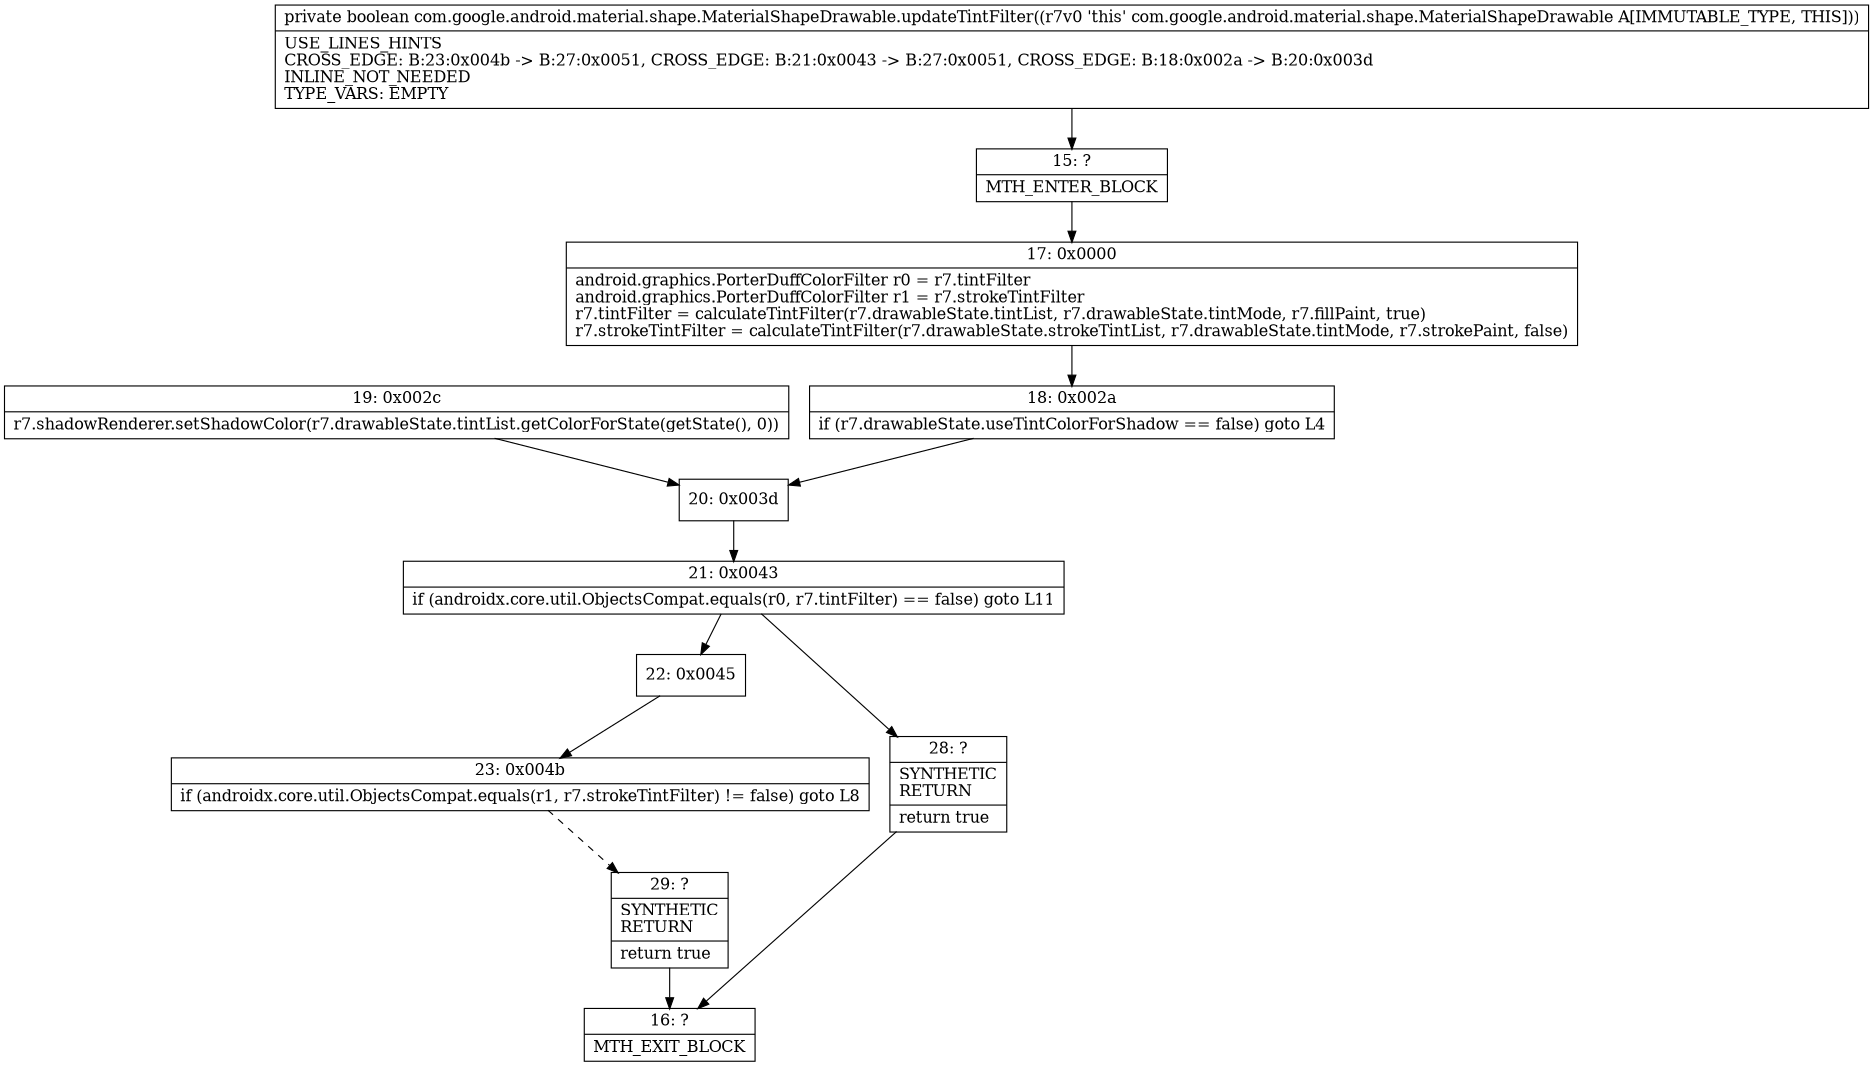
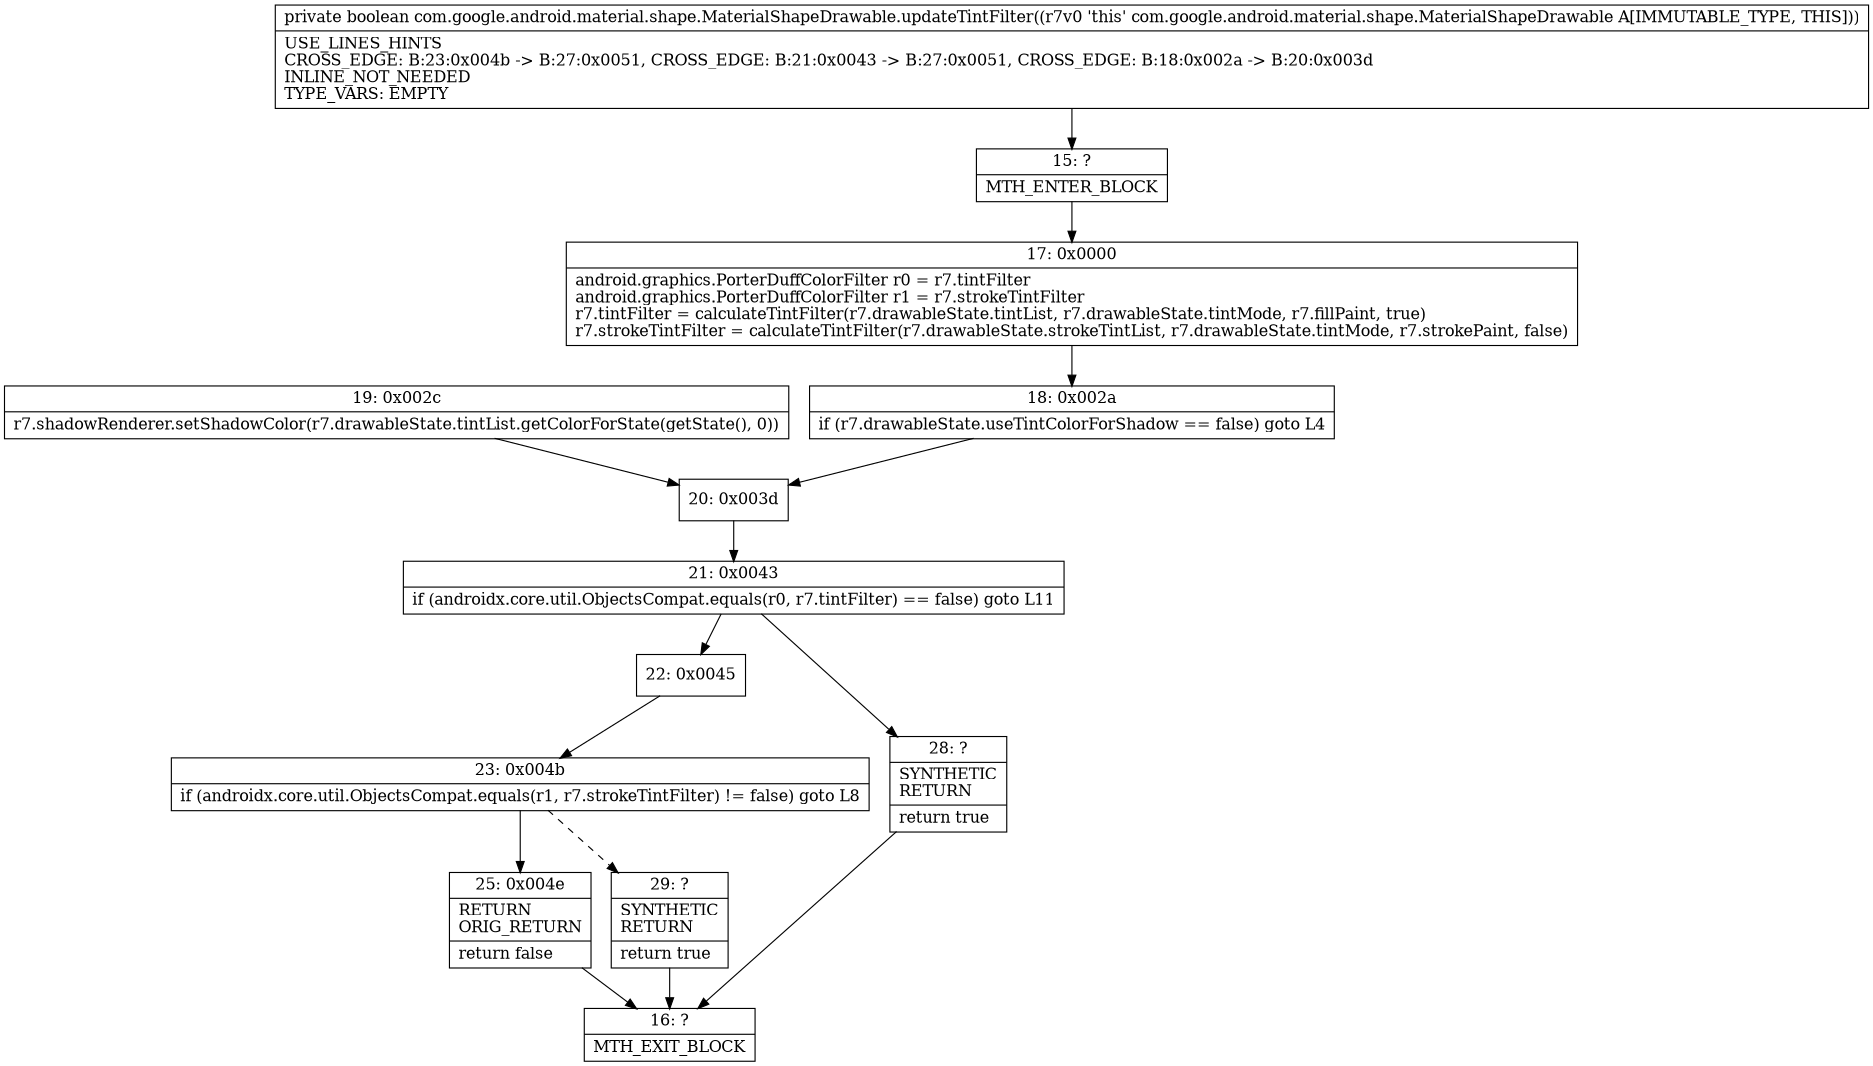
node "25: 0x004e": added
